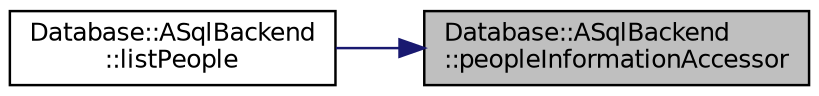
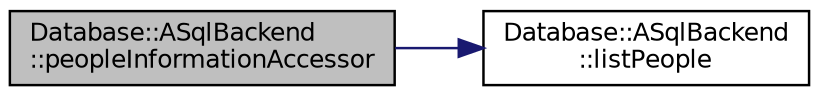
edge "Database::ASqlBackend ::listPeople" -> "Database::ASqlBackend ::peopleInformationAccessor": reversed
